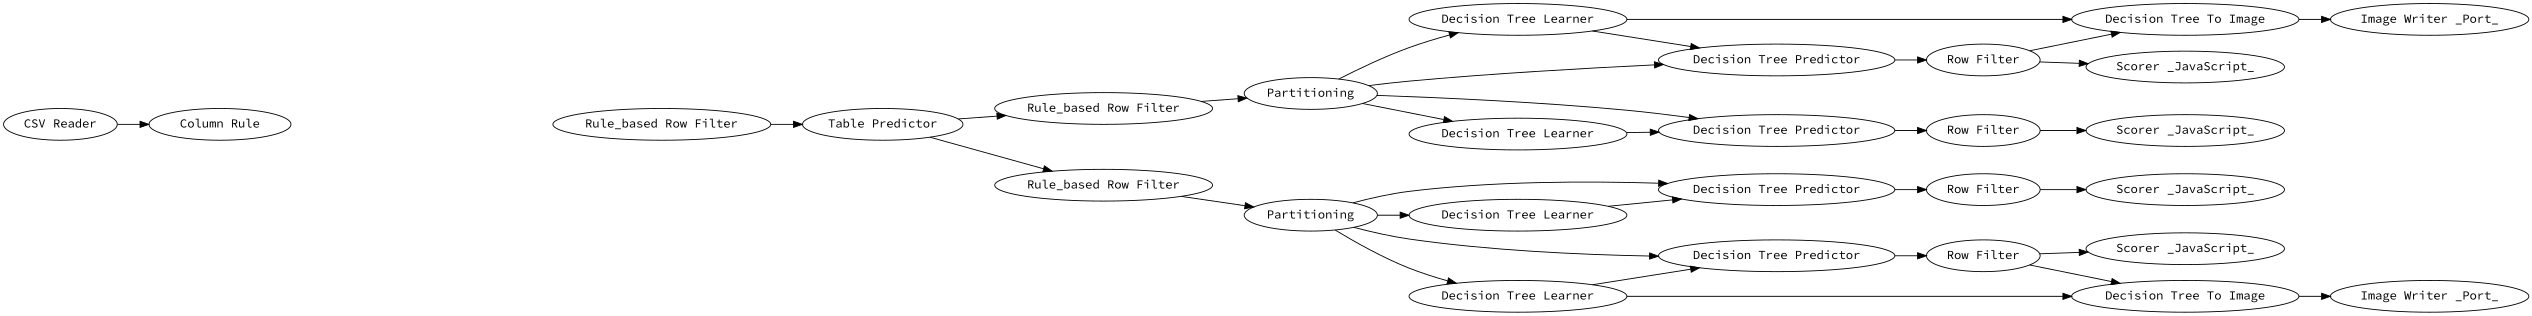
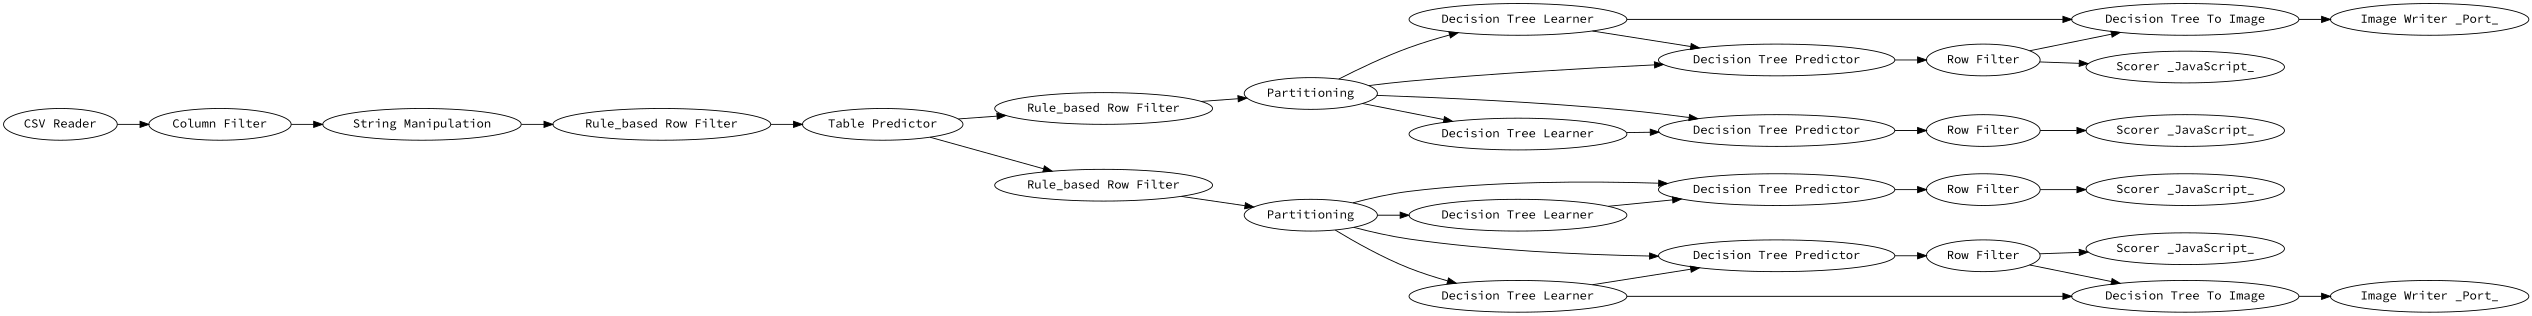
node "Column Rule": label "Column Rule" -> "Column Filter"
node "String Manipulation": added
